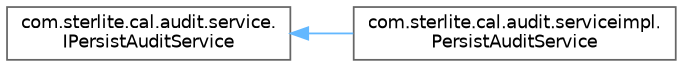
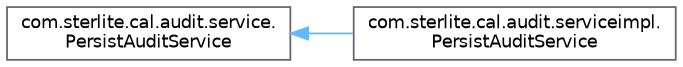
node "com.sterlite.cal.audit.service. IPersistAuditService": label "com.sterlite.cal.audit.service. IPersistAuditService" -> "com.sterlite.cal.audit.service. PersistAuditService"
